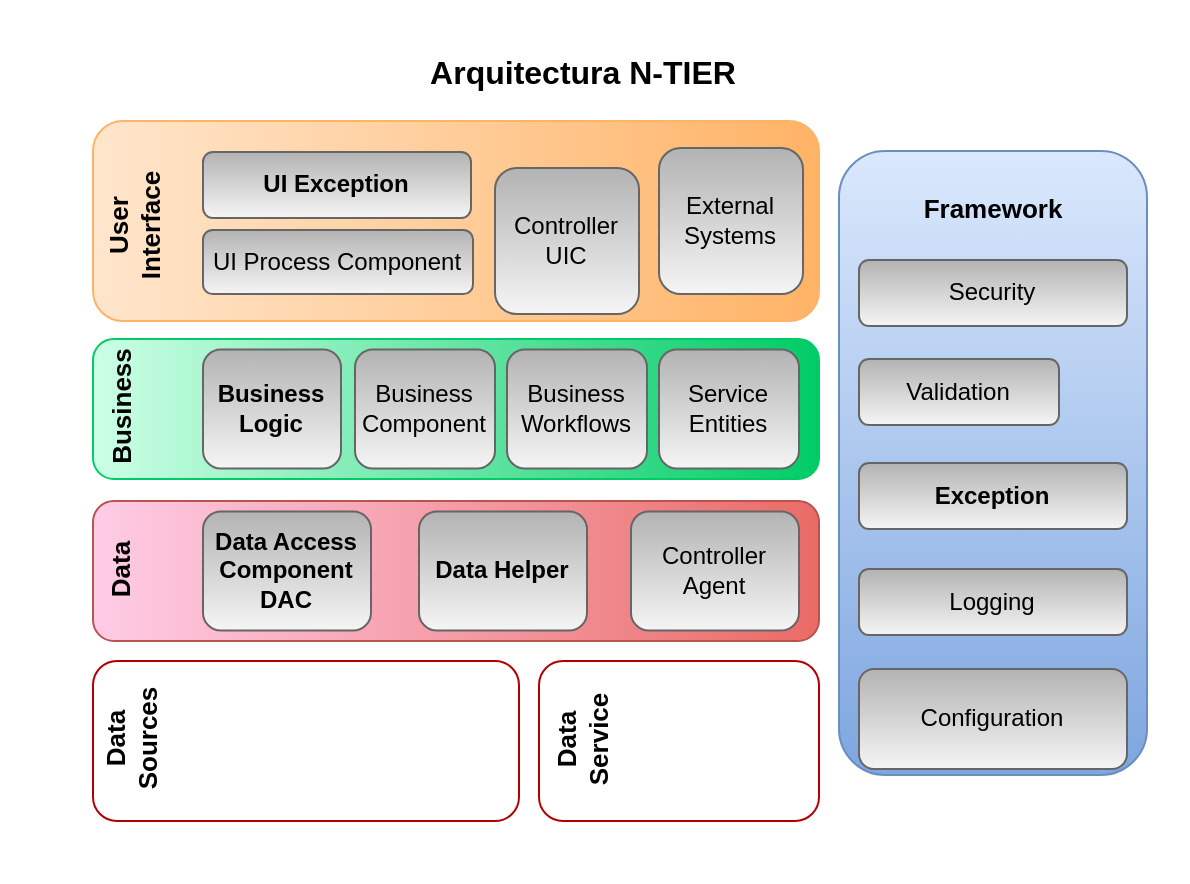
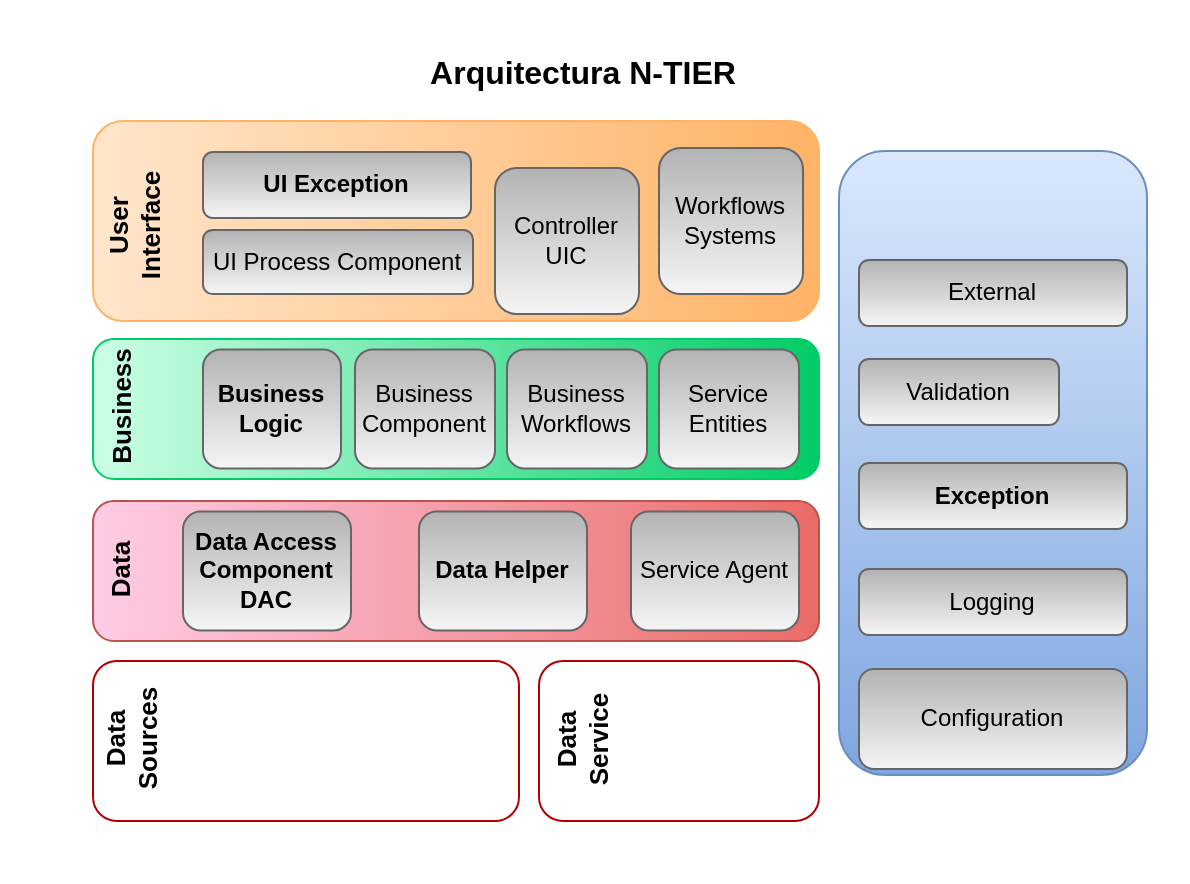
node "Framework": removed
node "External Systems": label "External Systems" -> "Workflows Systems"
node "Security": label "Security" -> "External"
node "Data Access Component DAC": moved (287, 571) -> (267, 571)
node "Controller Agent": label "Controller Agent" -> "Service Agent"
